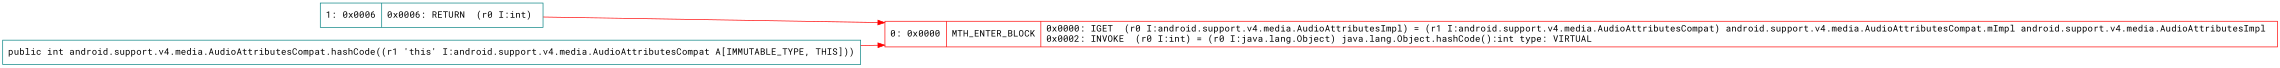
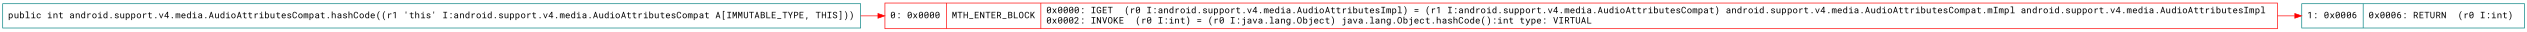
edge "1: 0x0006" -> "0: 0x0000": reversed
